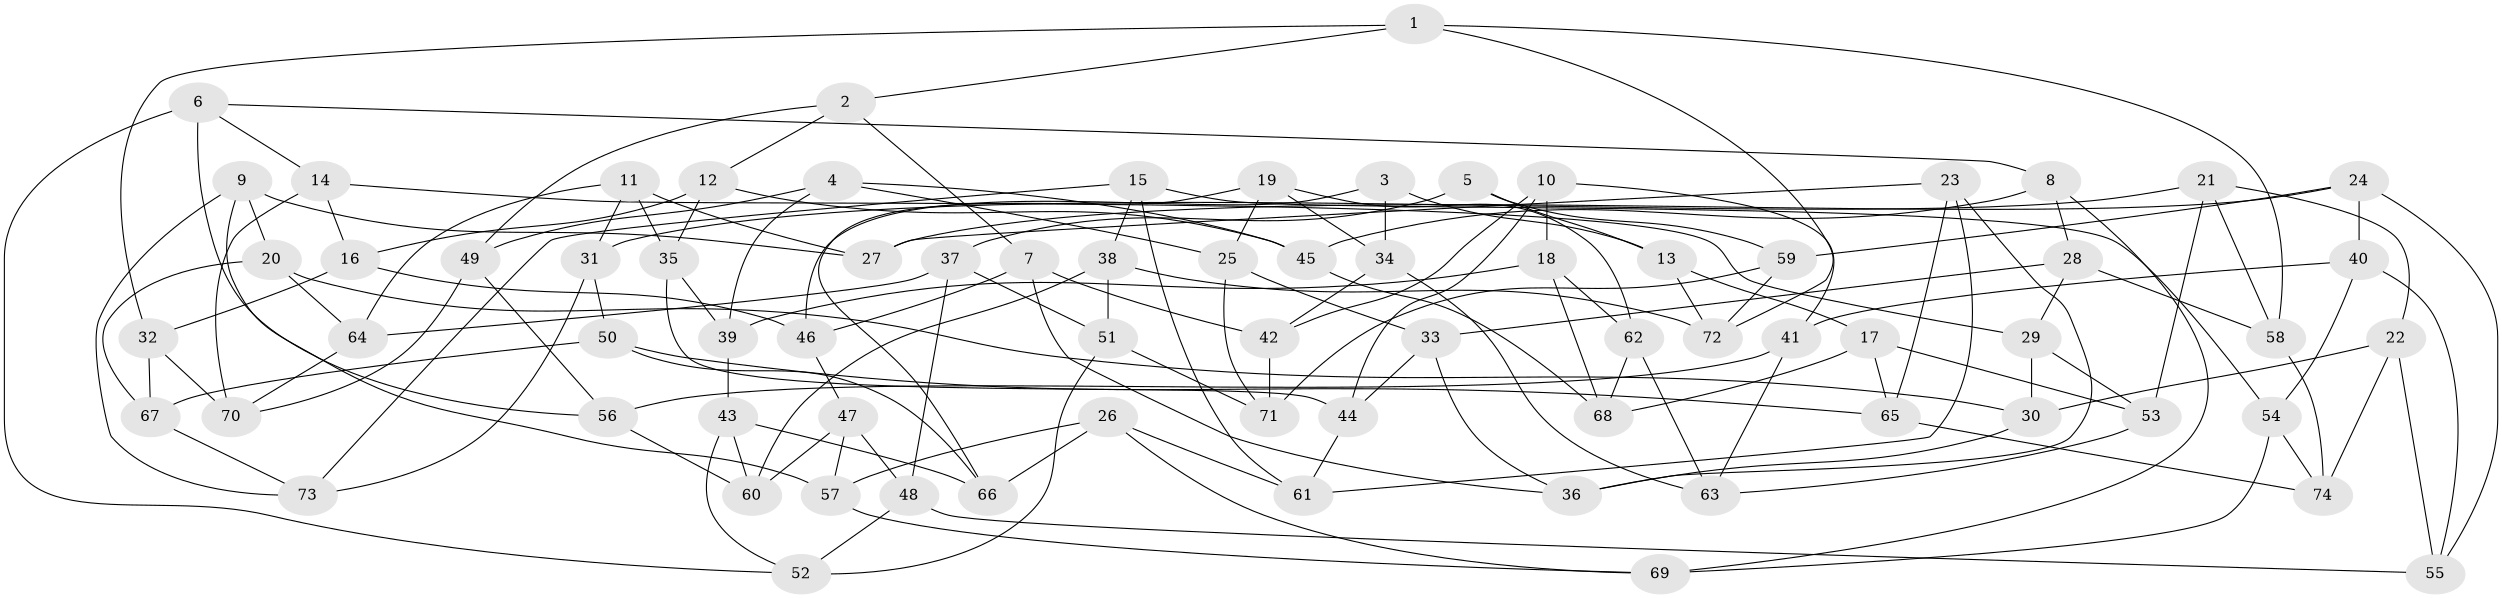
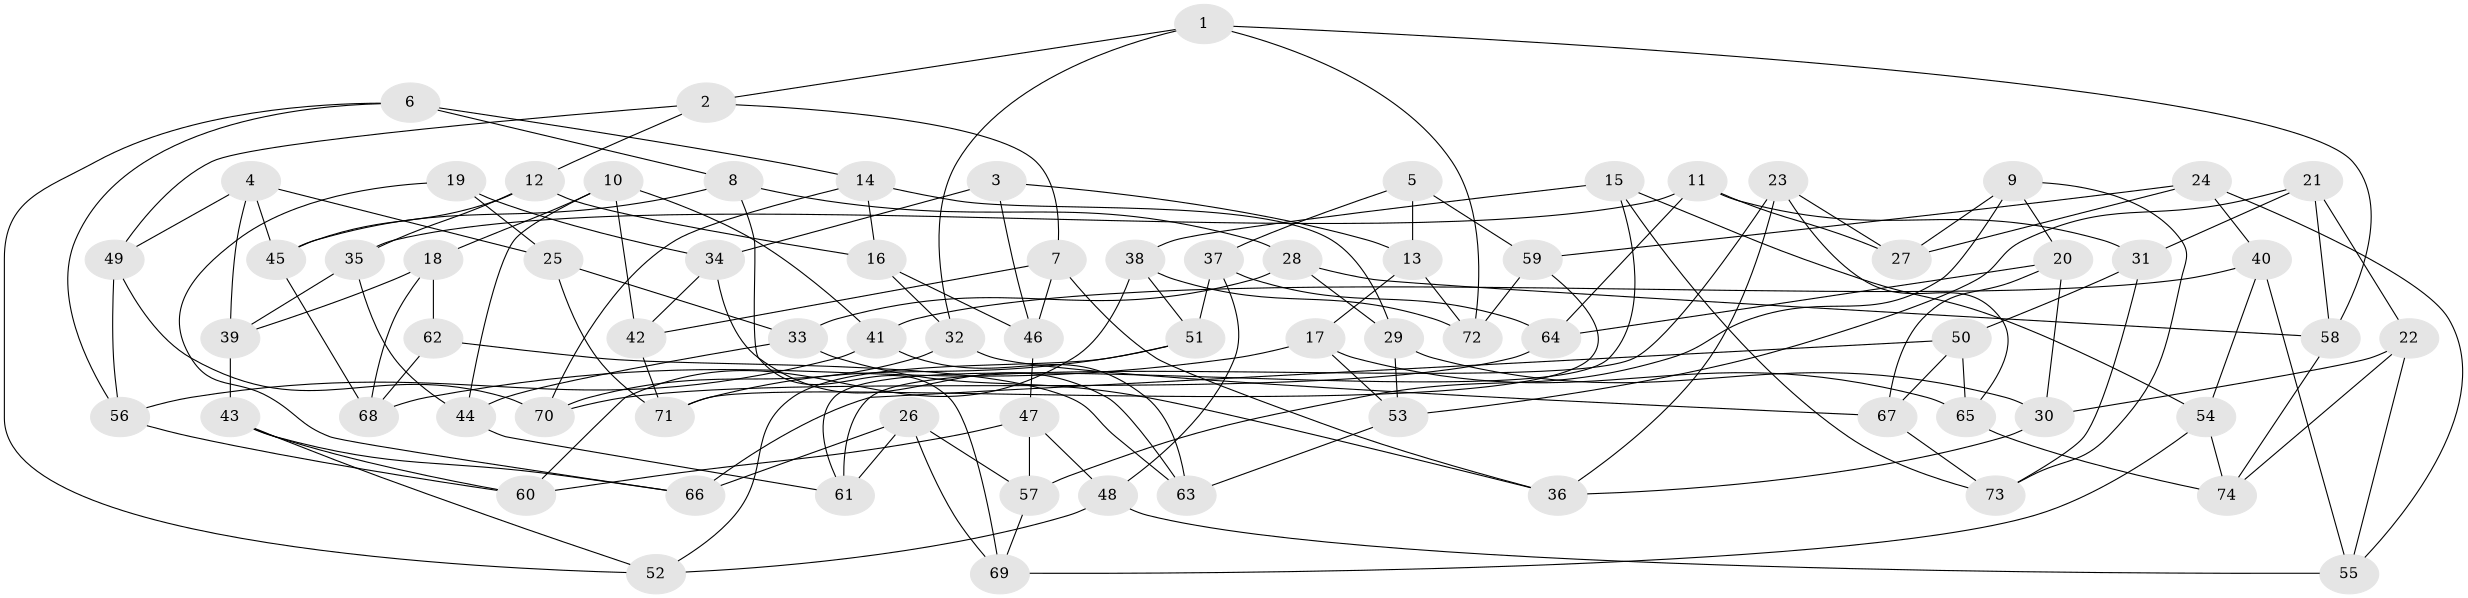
edge "19" -- "62": removed
